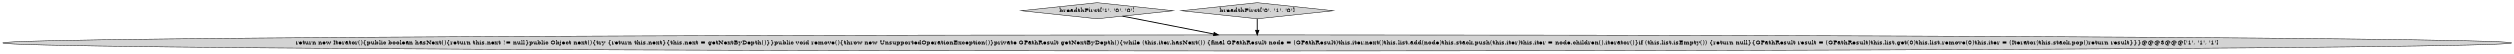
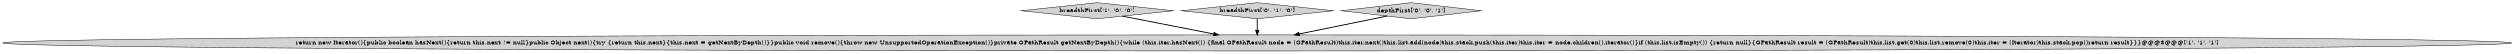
node "depthFirst['0', '0', '1']": added
